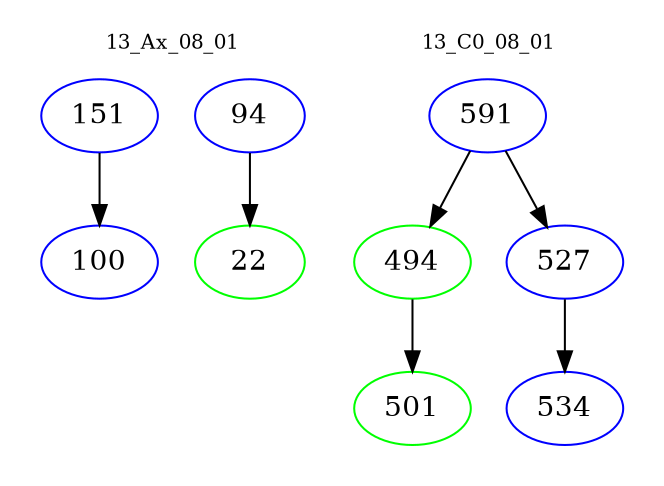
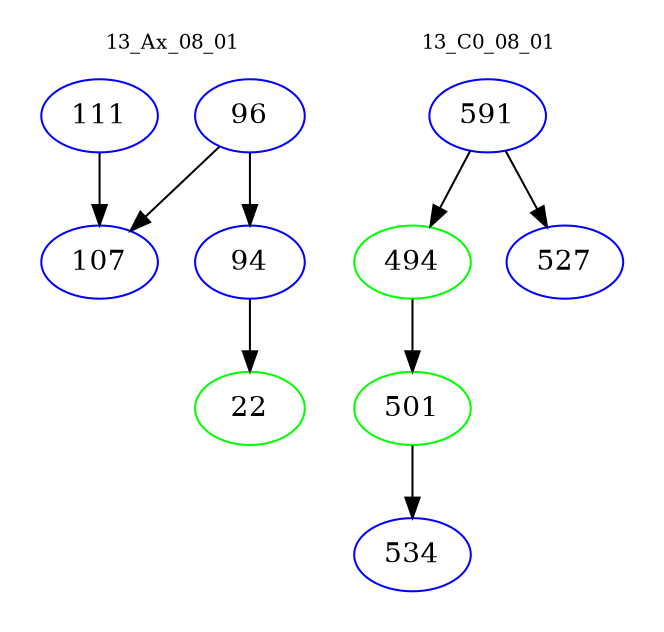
node "151": label "151" -> "111"
node "96": added
node "100": label "100" -> "107"
edge "527" -> "534": now "501" -> "534"
